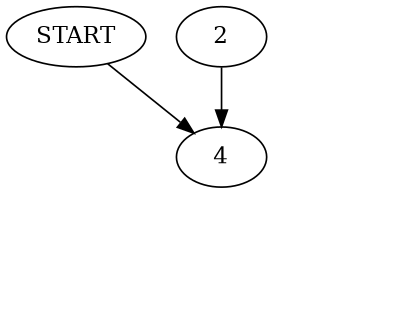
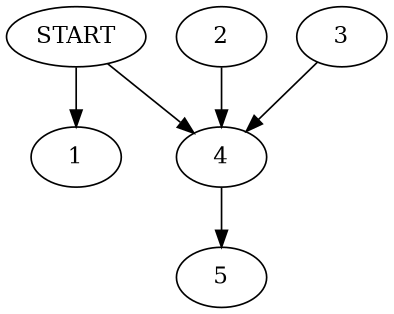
node "3": added
node "1": added
node "5": added
